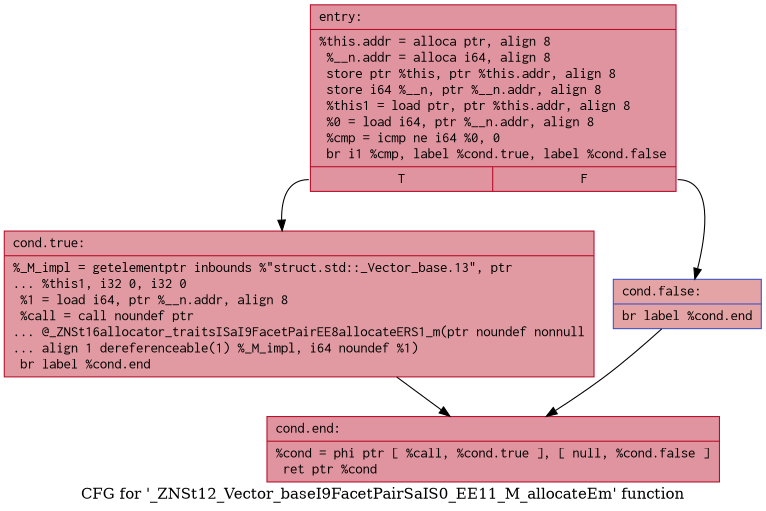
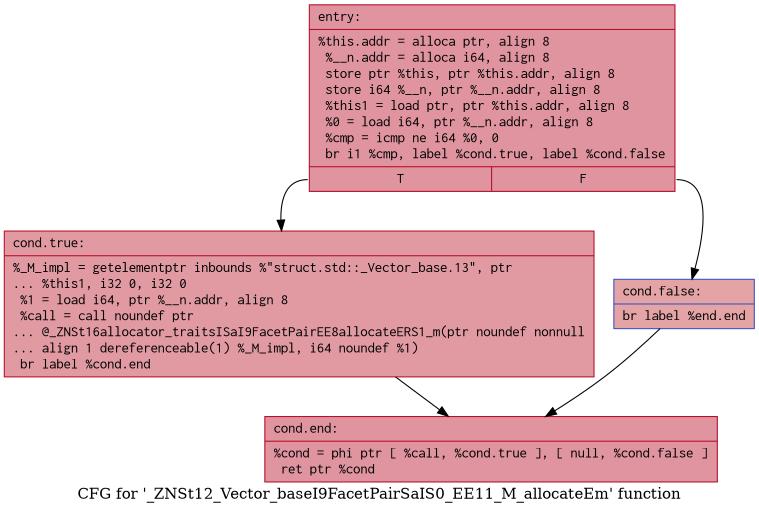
node "cond.false:": text "br label %cond.end" -> "br label %end.end"
